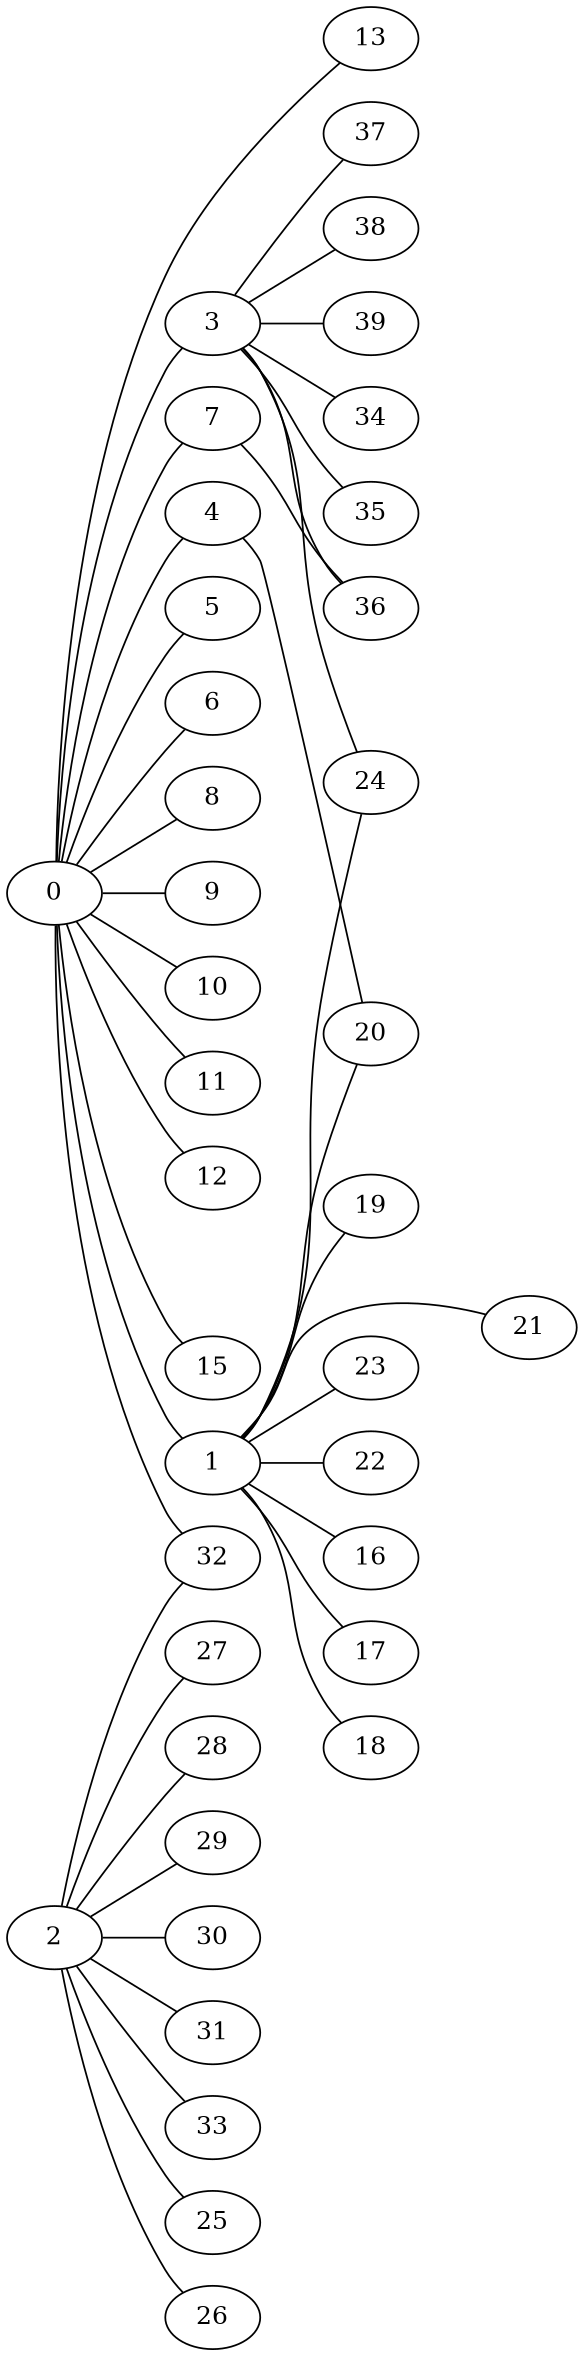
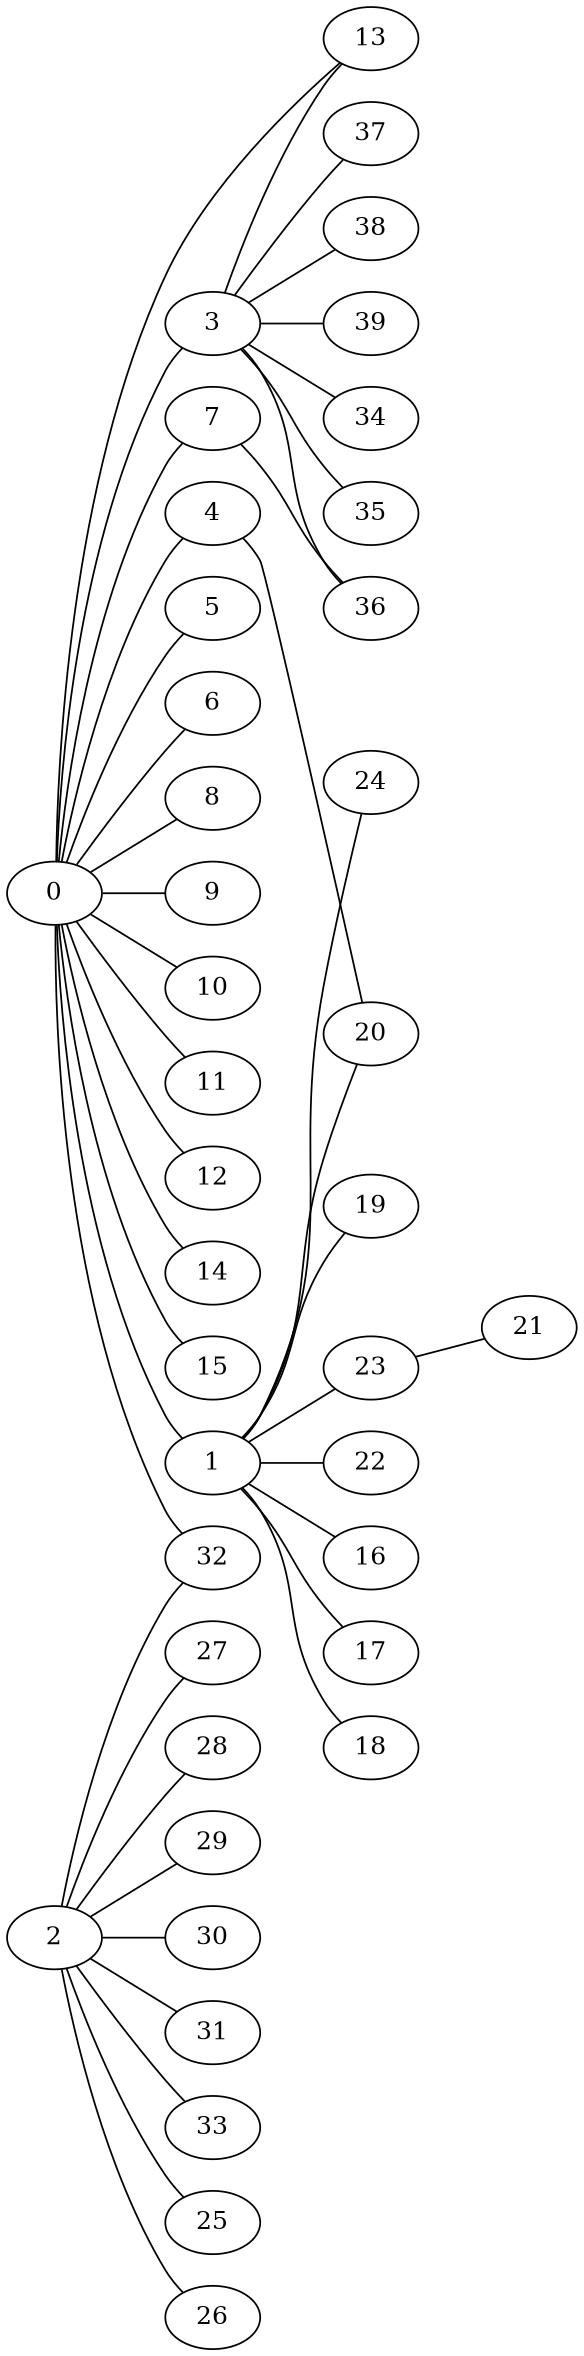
edge "3" -- "24": now "3" -- "13"
node "14": added
edge "21" -- "1": now "21" -- "23"
